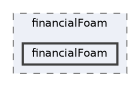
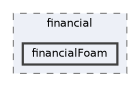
cluster "financialFoam": label "financialFoam" -> "financial"
